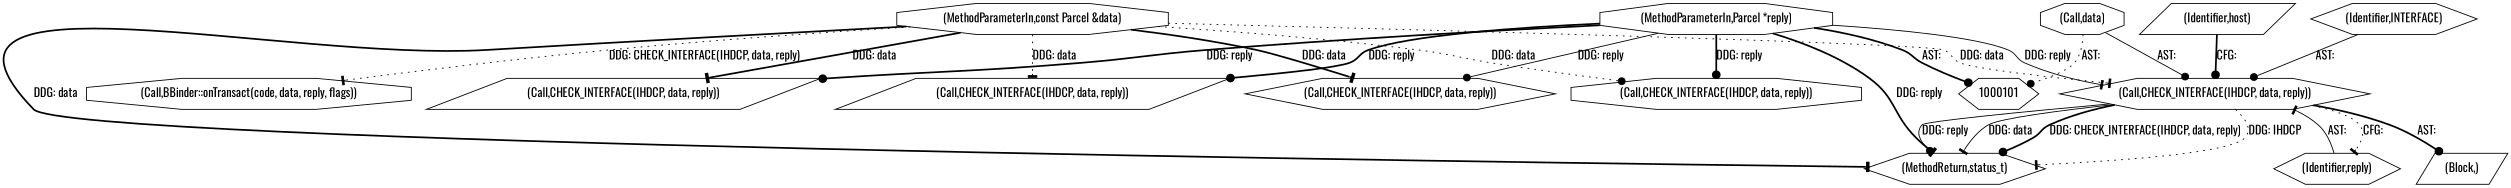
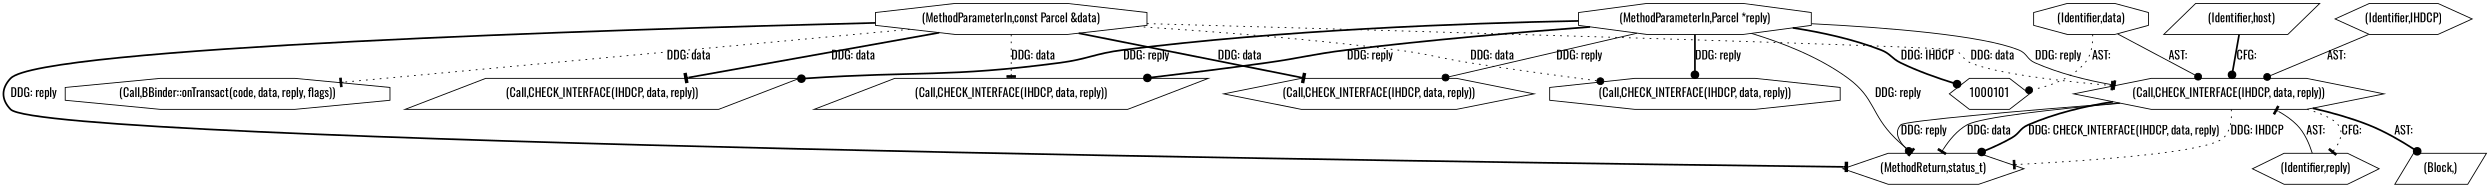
node "(Call,data)": label "(Call,data)" -> "(Identifier,data)"
node "(Identifier,INTERFACE)": label "(Identifier,INTERFACE)" -> "(Identifier,IHDCP)"
edge "(MethodParameterIn,const Parcel &data)" -> "(Call,BBinder::onTransact(code, data, reply, flags))": label "DDG: CHECK_INTERFACE(IHDCP, data, reply)" -> "DDG: data"
edge "(MethodParameterIn,Parcel *reply)" -> "1000101": label "AST: " -> "DDG: IHDCP"
edge "(MethodParameterIn,Parcel *reply)" -> "(MethodReturn,status_t)": style bold -> solid
edge "(MethodParameterIn,const Parcel &data)" -> "(MethodReturn,status_t)": label "DDG: data" -> "DDG: reply"
